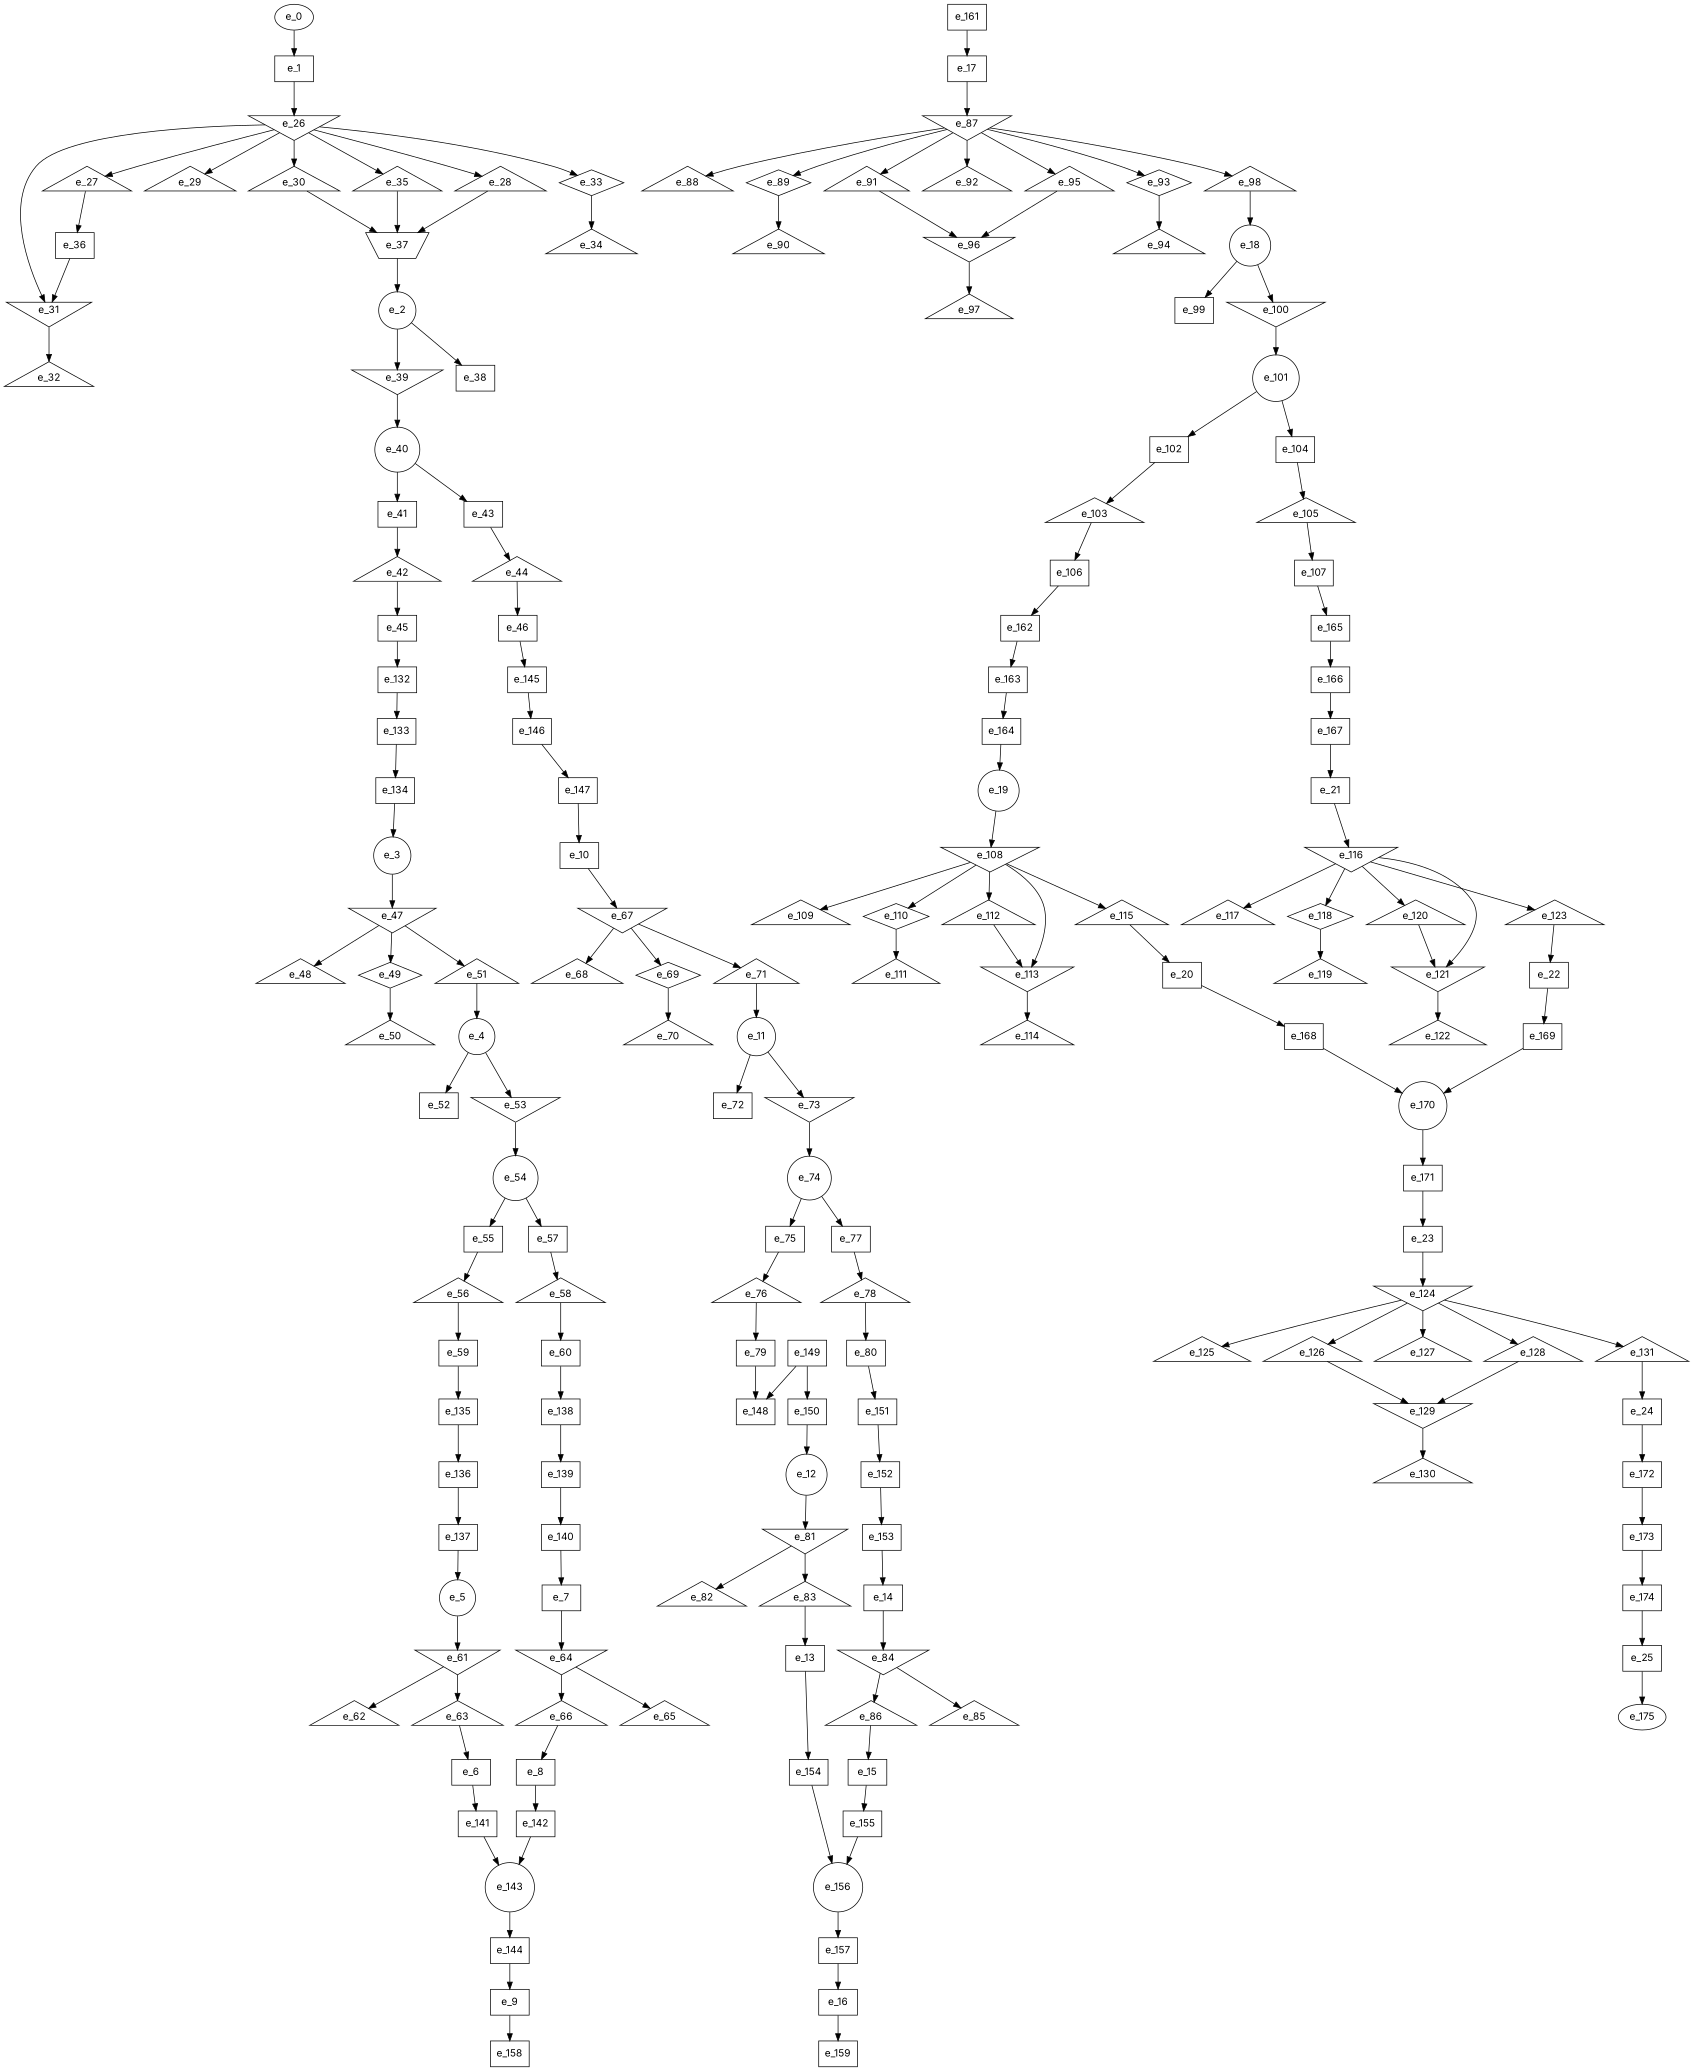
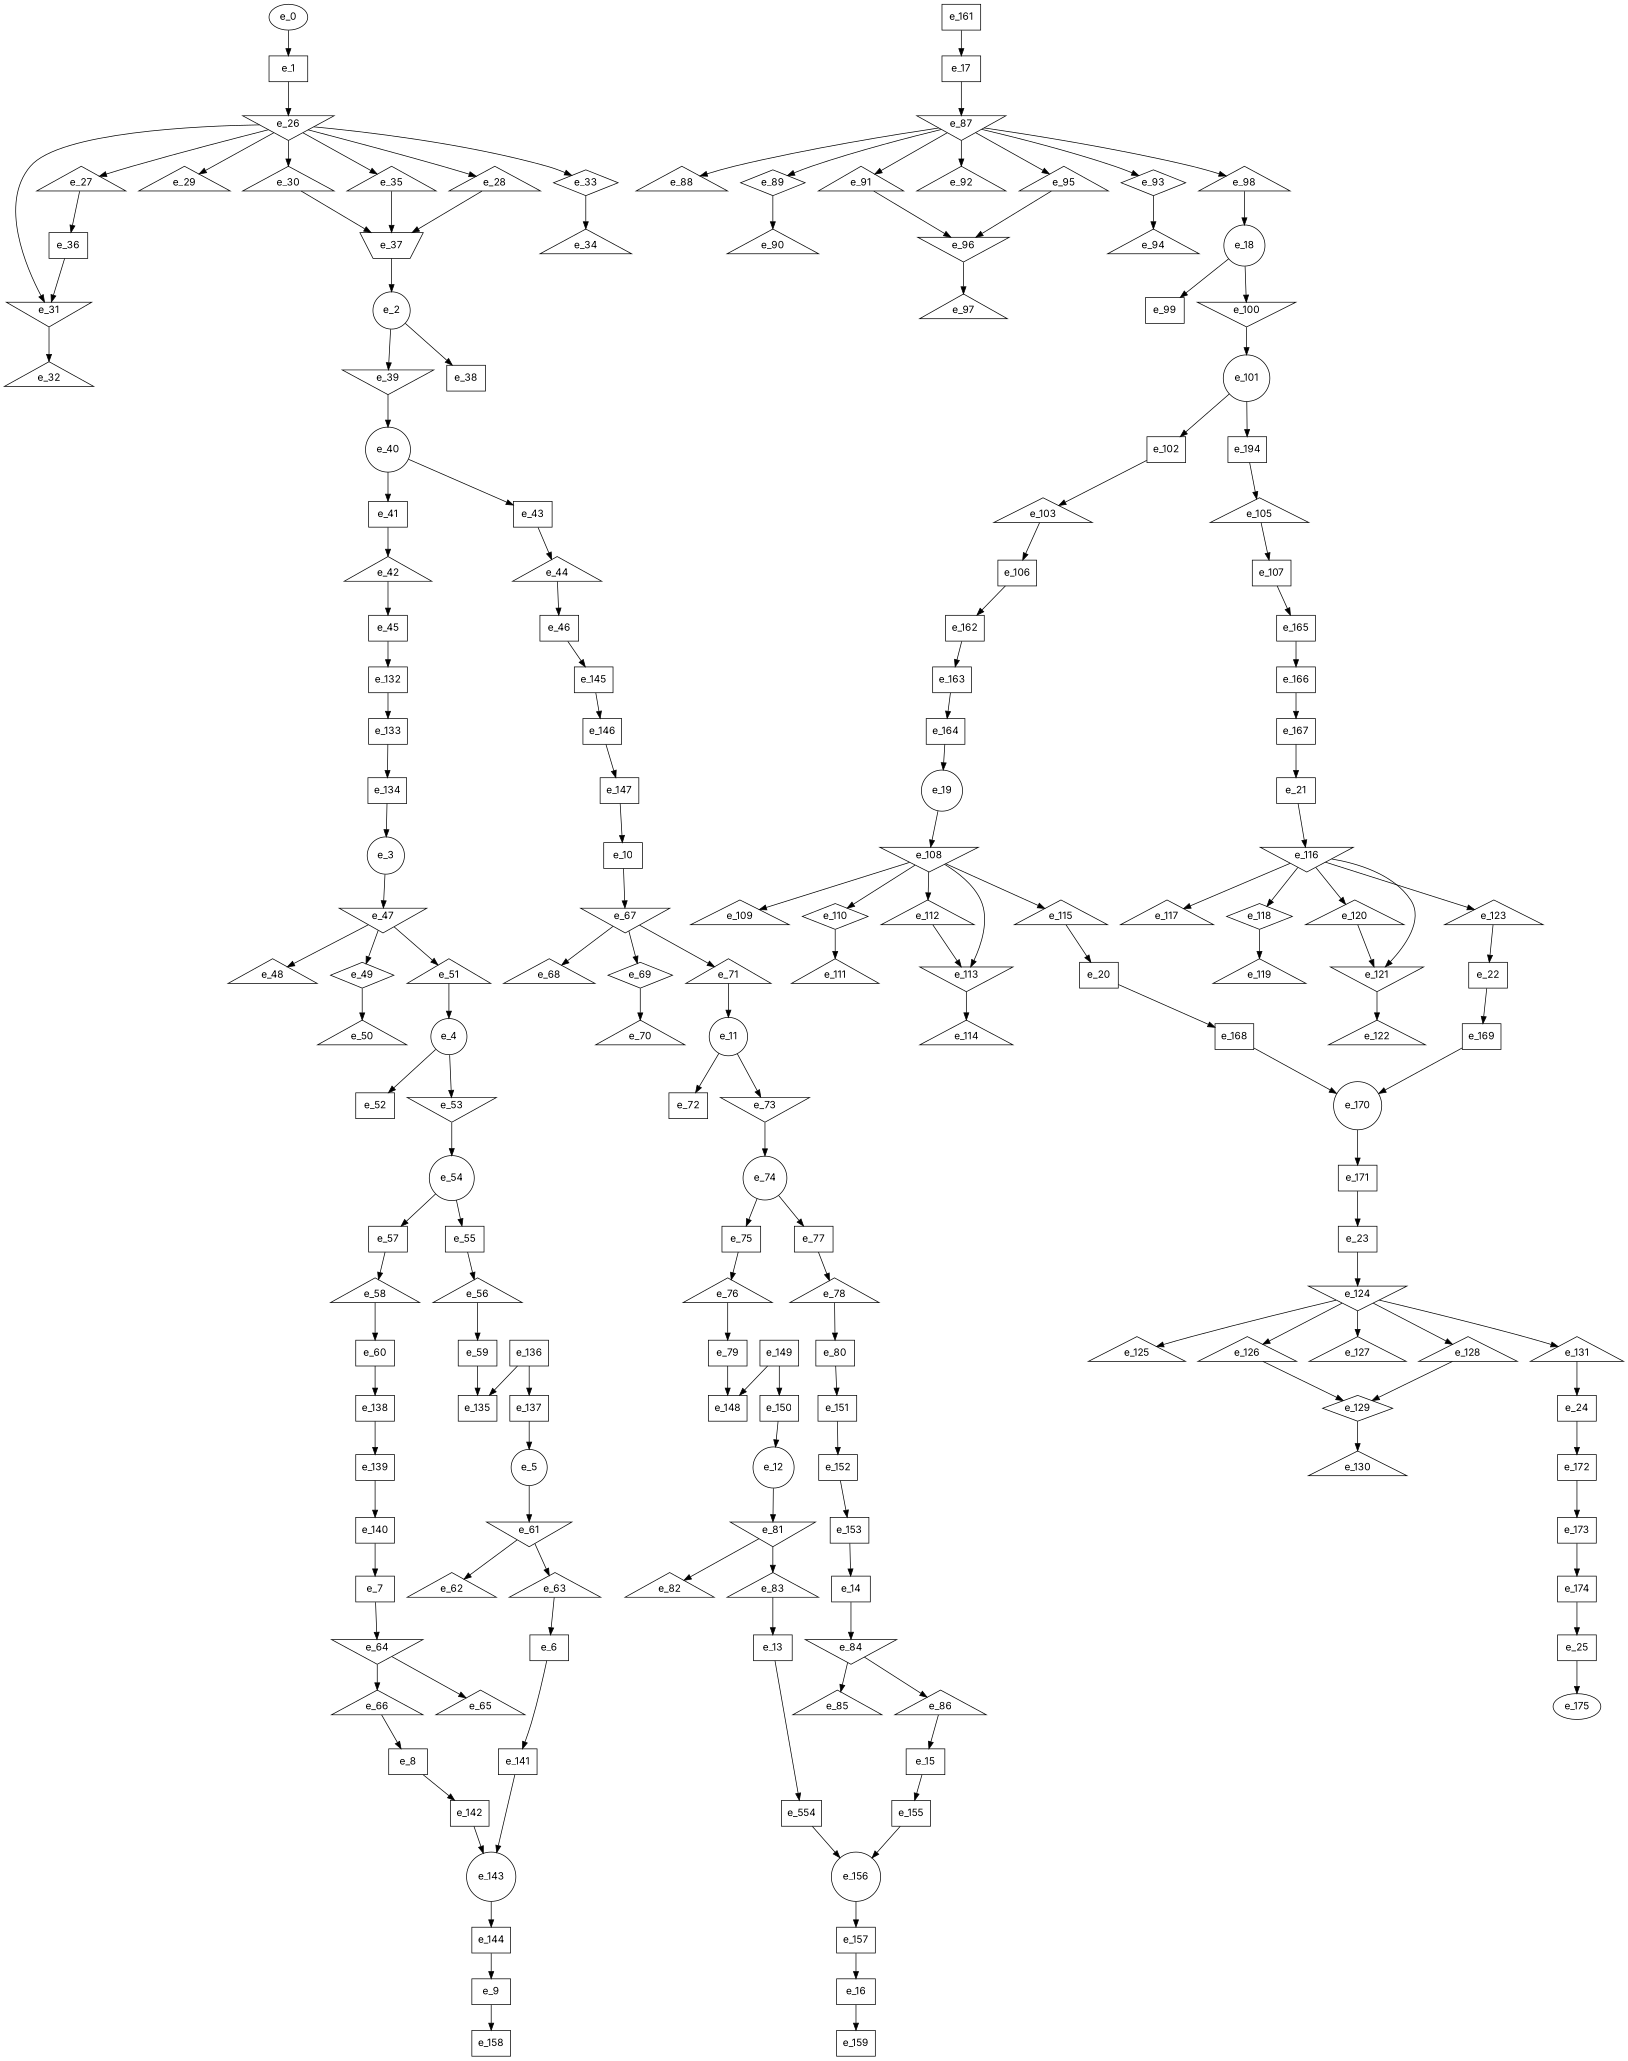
node "e_104": label "e_104" -> "e_194"
node "e_129": shape invtriangle -> diamond
edge "e_135" -> "e_136": reversed
node "e_154": label "e_154" -> "e_554"
